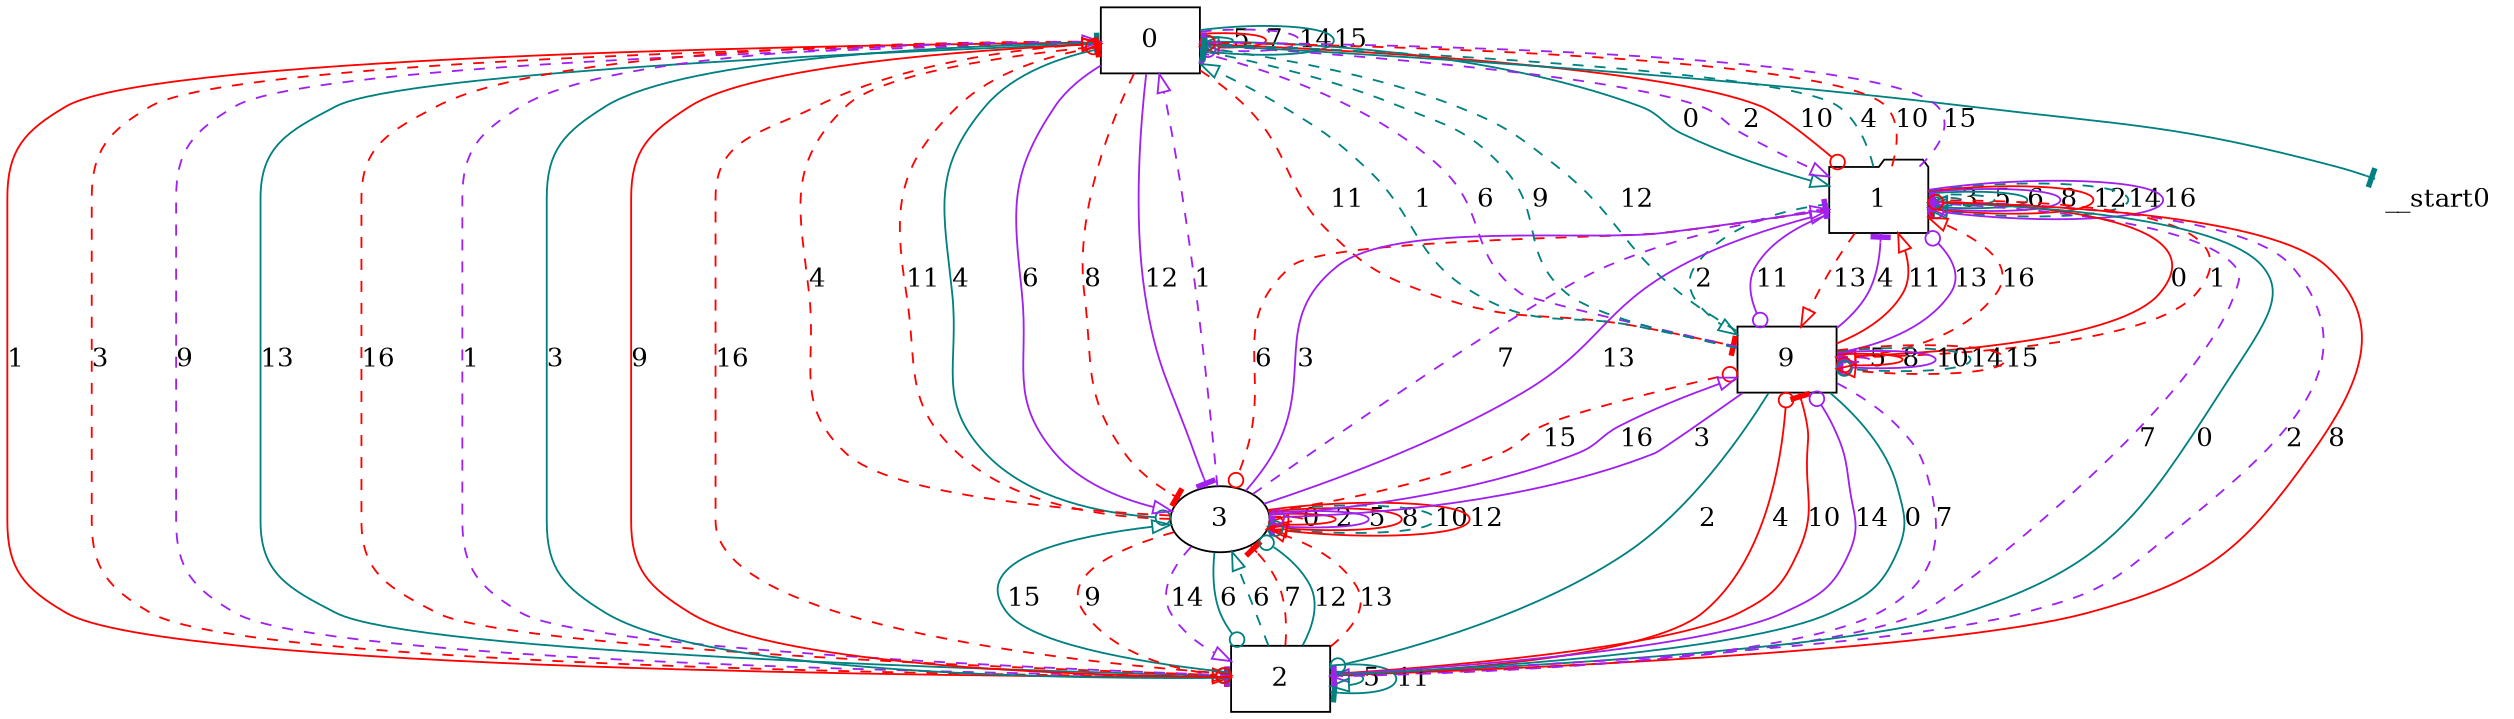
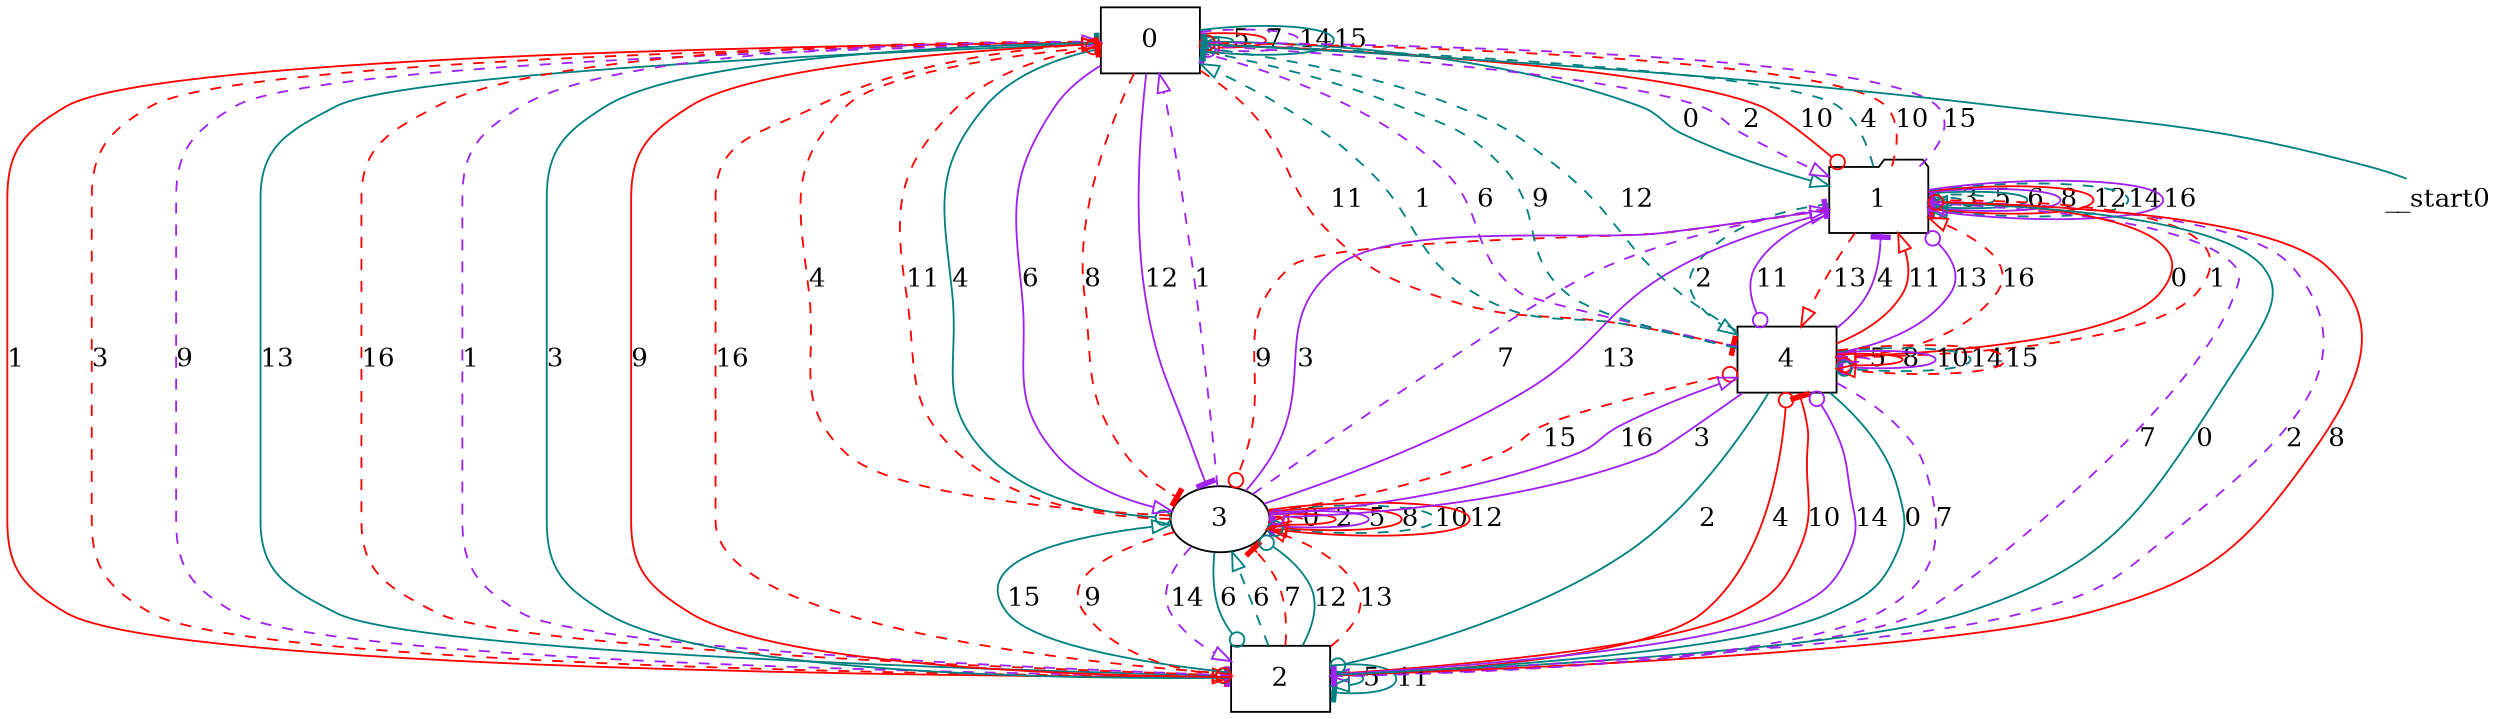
edge "0" -> "__start0": reversed
edge "1" -> "3": label "6" -> "9"
node "9": label "9" -> "4"
